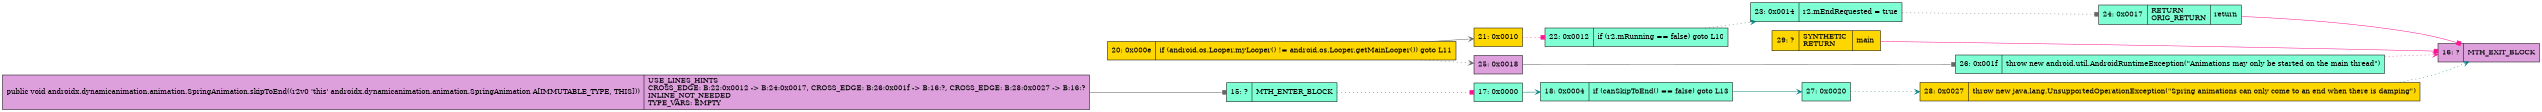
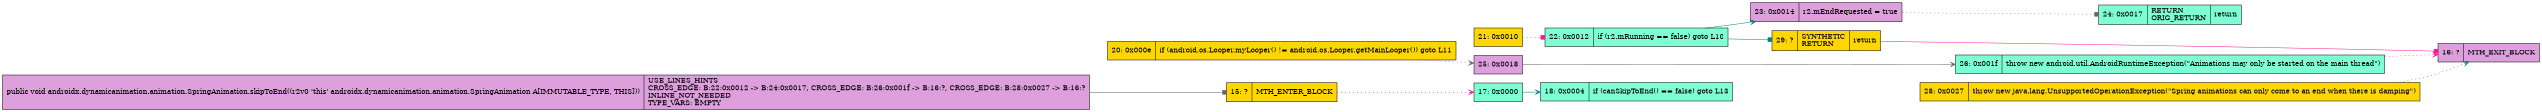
node "23: 0x0014": fillcolor aquamarine -> plum
edge "24: 0x0017" -> "16: ?": removed
edge "22: 0x0012" -> "23: 0x0014": style dotted -> solid
edge "22: 0x0012" -> "29: ?": added
edge "20: 0x000e" -> "21: 0x0010": removed
node "29: ?": text "main" -> "return"
edge "25: 0x0018" -> "26: 0x001f": arrowhead box -> vee
node "15: ?": fillcolor aquamarine -> gold
edge "15: ?" -> "17: 0x0000": arrowhead box -> vee
node "27: 0x0020": removed
